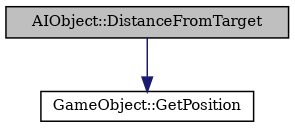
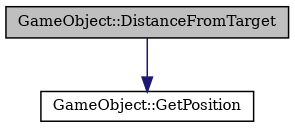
node "AIObject::DistanceFromTarget": label "AIObject::DistanceFromTarget" -> "GameObject::DistanceFromTarget"
